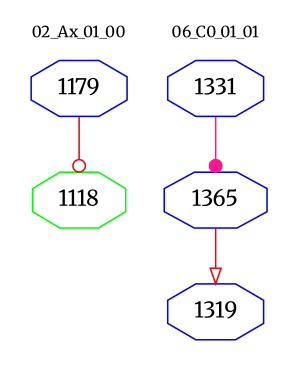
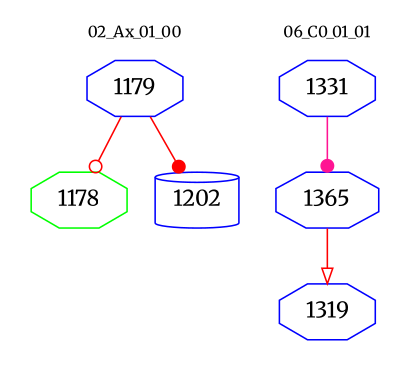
node "1118": label "1118" -> "1178"
node "1202": added
